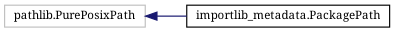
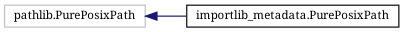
node "importlib_metadata.PackagePath": label "importlib_metadata.PackagePath" -> "importlib_metadata.PurePosixPath"
